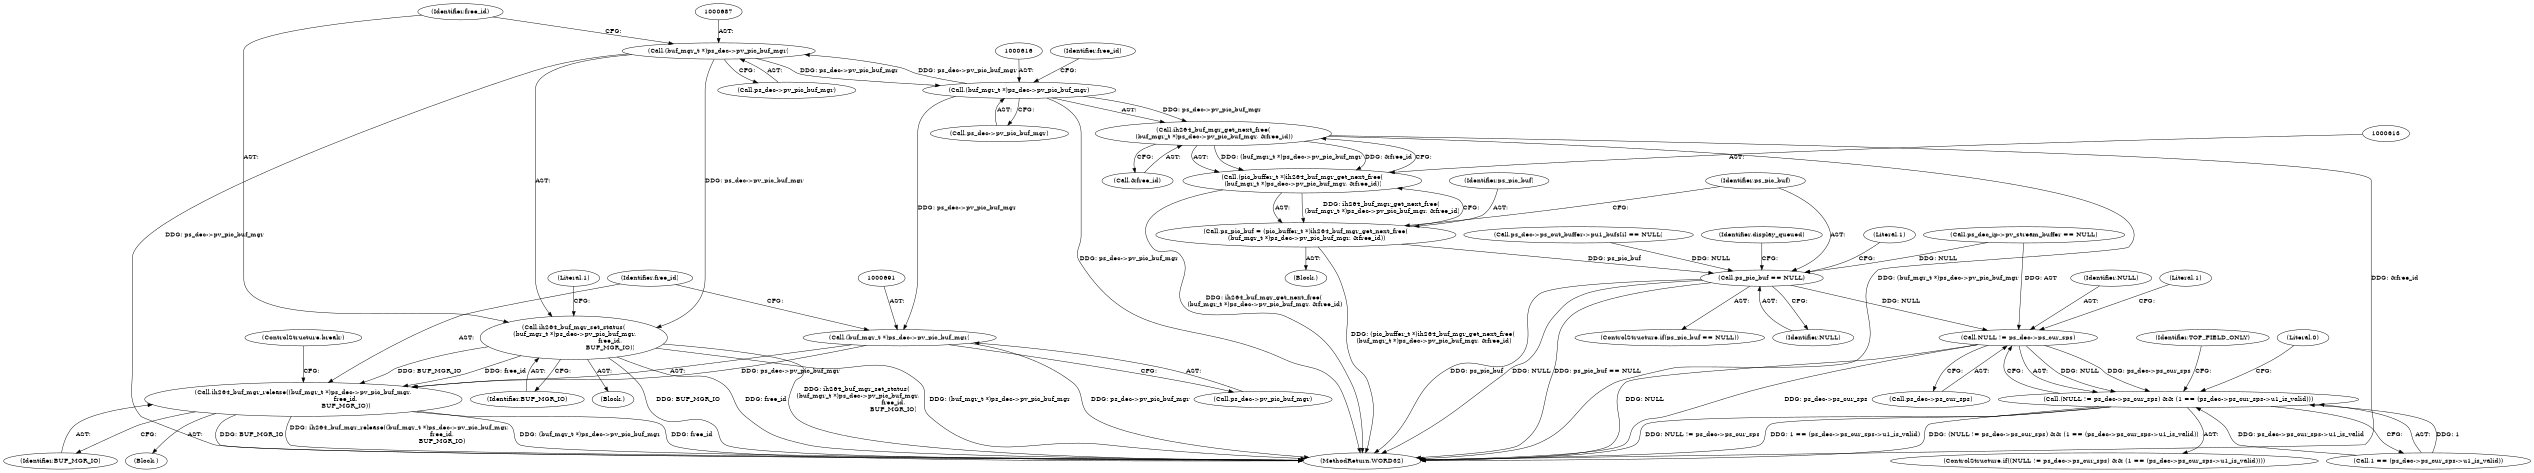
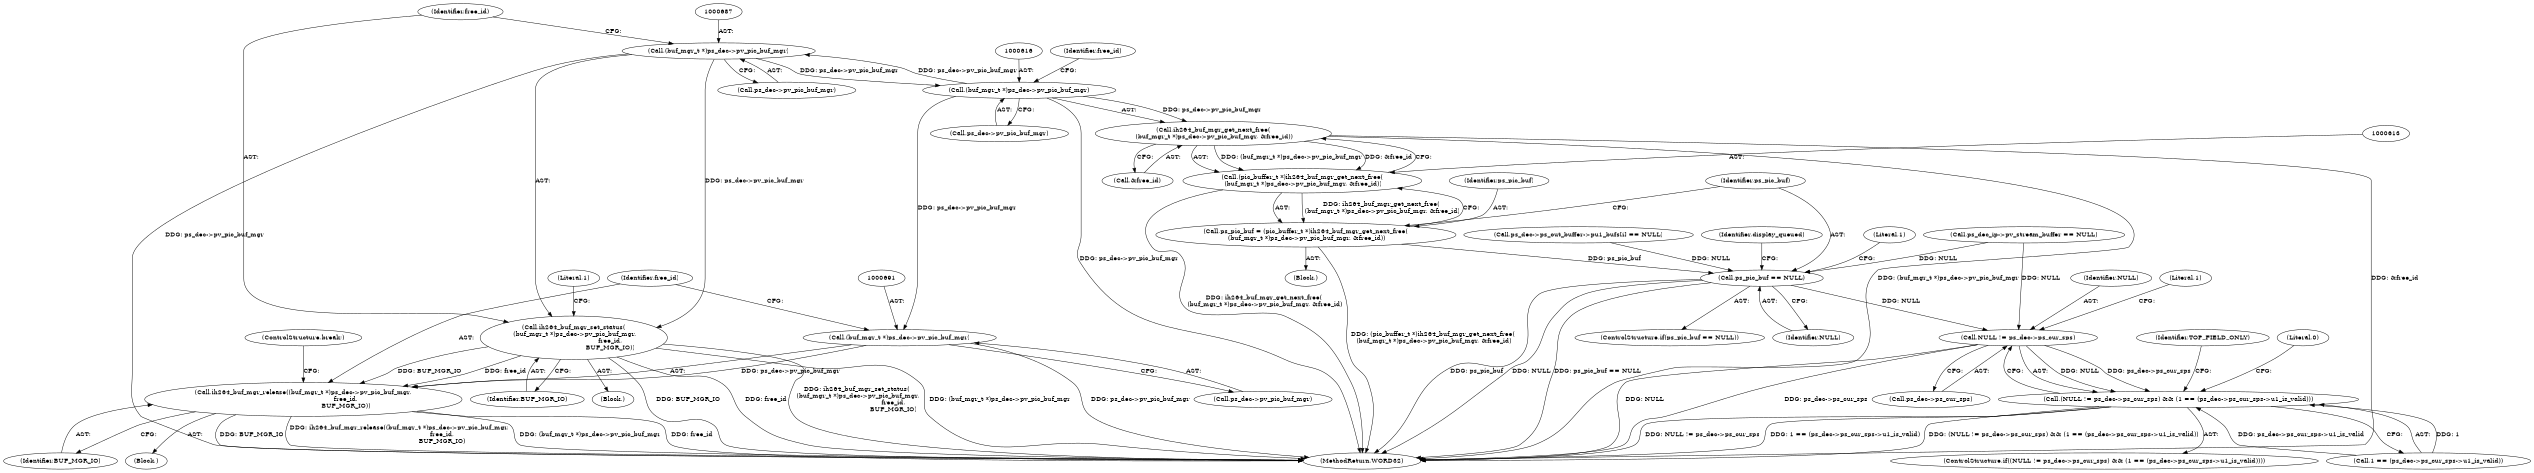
edge "(Call,ps_dec_ip->pv_stream_buffer == NULL)" -> "(Call,NULL != ps_dec->ps_cur_sps)": label "DDG: AST" -> "DDG: NULL"
